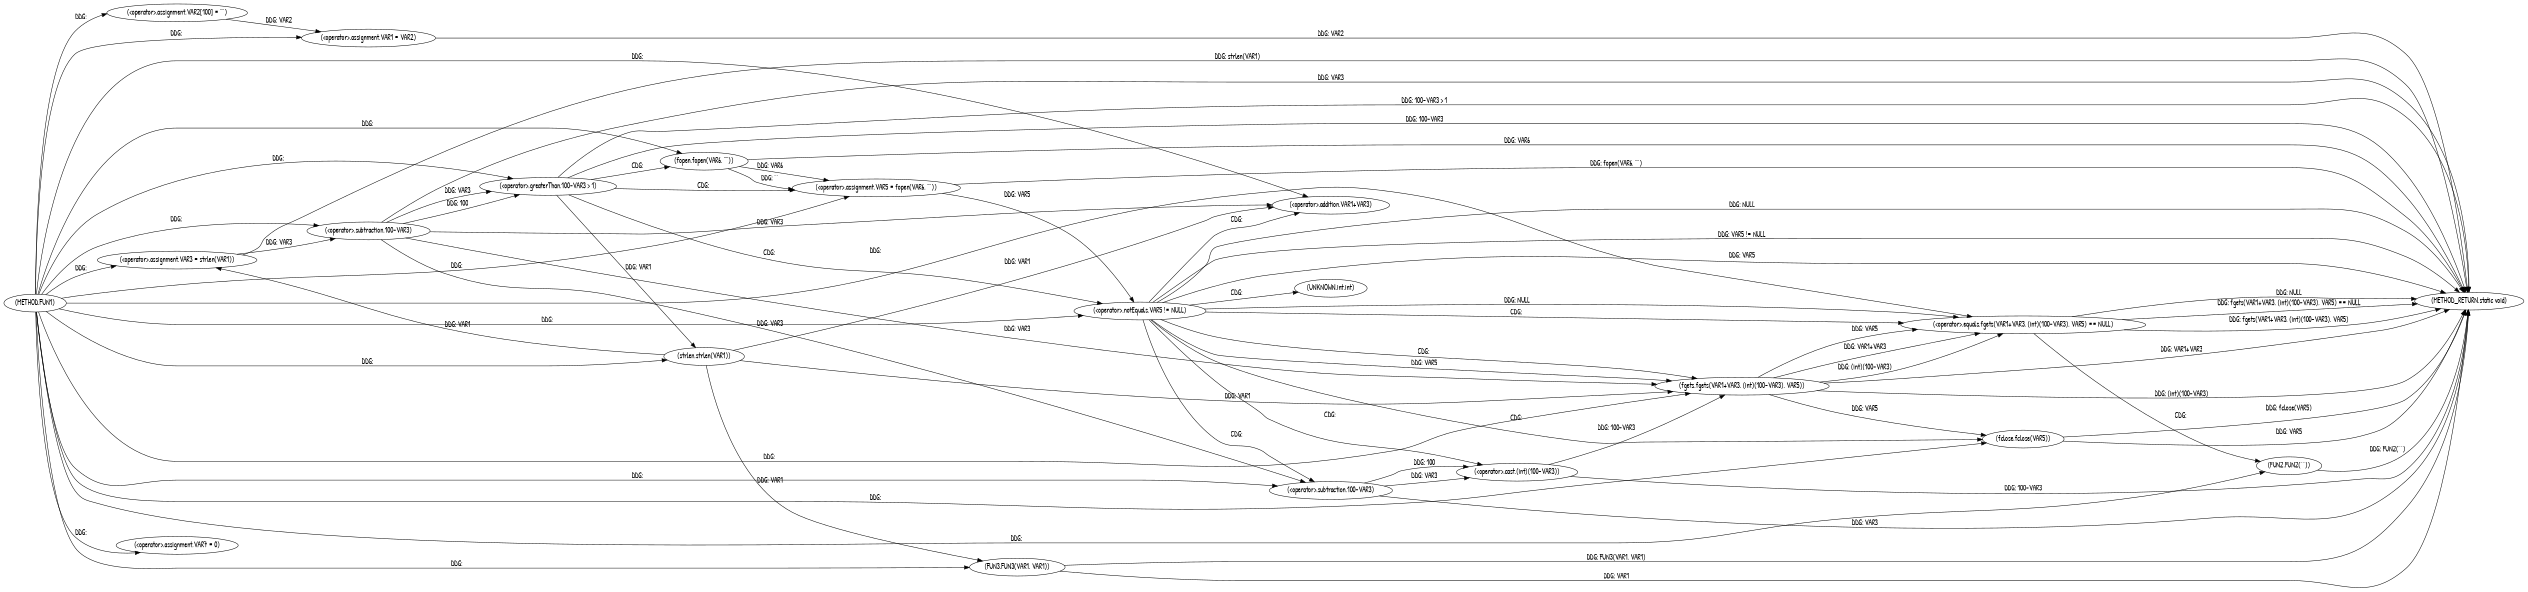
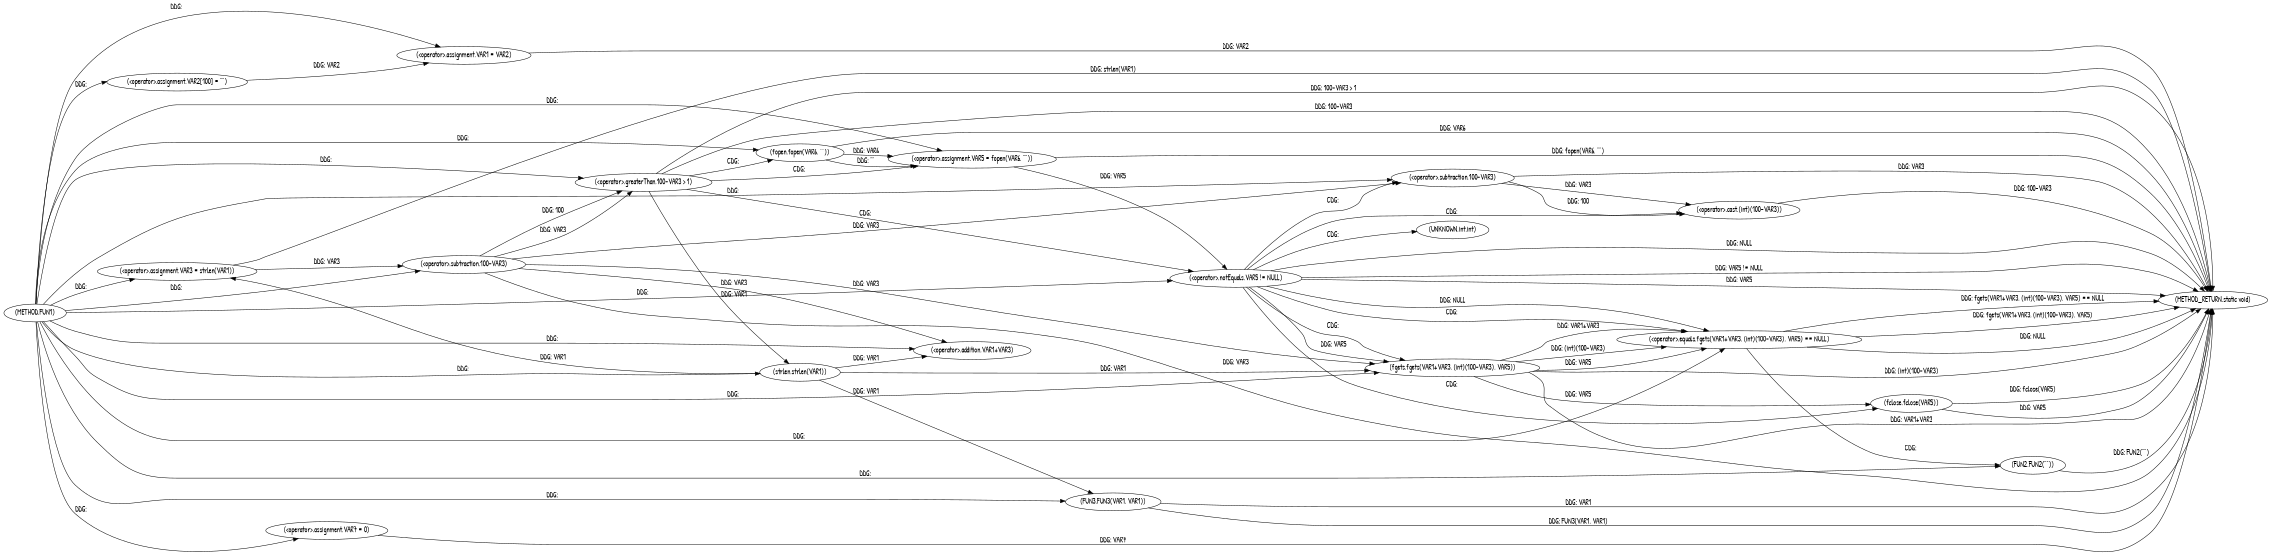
edge "(<operator>.notEquals,VAR5 != NULL)" -> "(<operator>.addition,VAR1+VAR3)": removed, label "CDG:"
edge "(<operator>.cast,(int)(100-VAR3))" -> "(fgets,fgets(VAR1+VAR3, (int)(100-VAR3), VAR5))": removed, label "DDG: 100-VAR3"
edge "(METHOD,FUN1)" -> "(fclose,fclose(VAR5))": removed, label "DDG:"
edge "(<operator>.assignment,VAR7 = 0)" -> "(METHOD_RETURN,static void)": added, label "DDG: VAR7"
